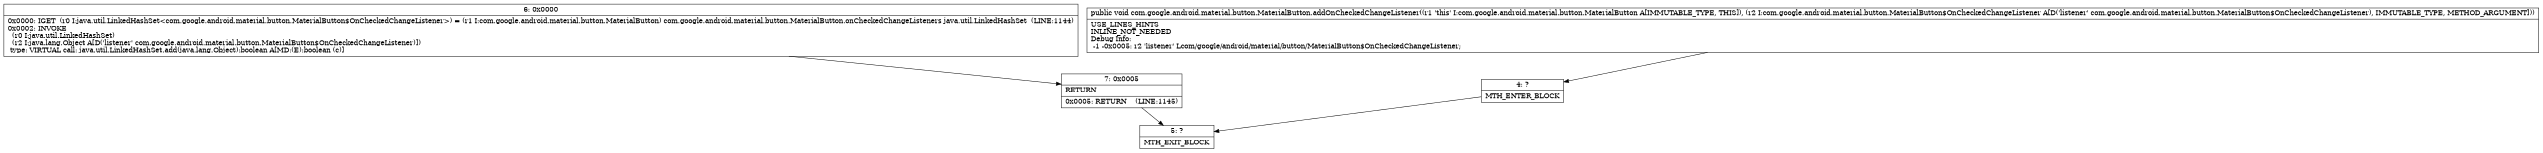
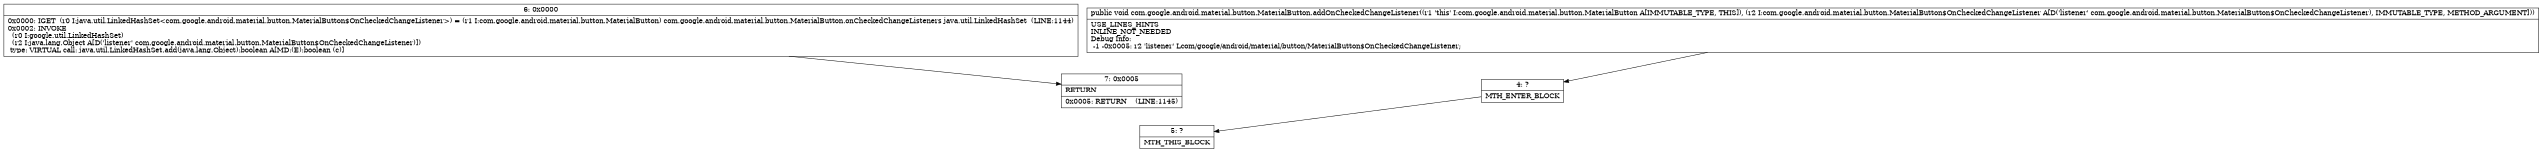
node "6: 0x0000": text "(r0 I:java.util.LinkedHashSet)" -> "(r0 I:google.util.LinkedHashSet)"
edge "7: 0x0005" -> "5: ?": removed
node "5: ?": text "MTH_EXIT_BLOCK" -> "MTH_THIS_BLOCK"
